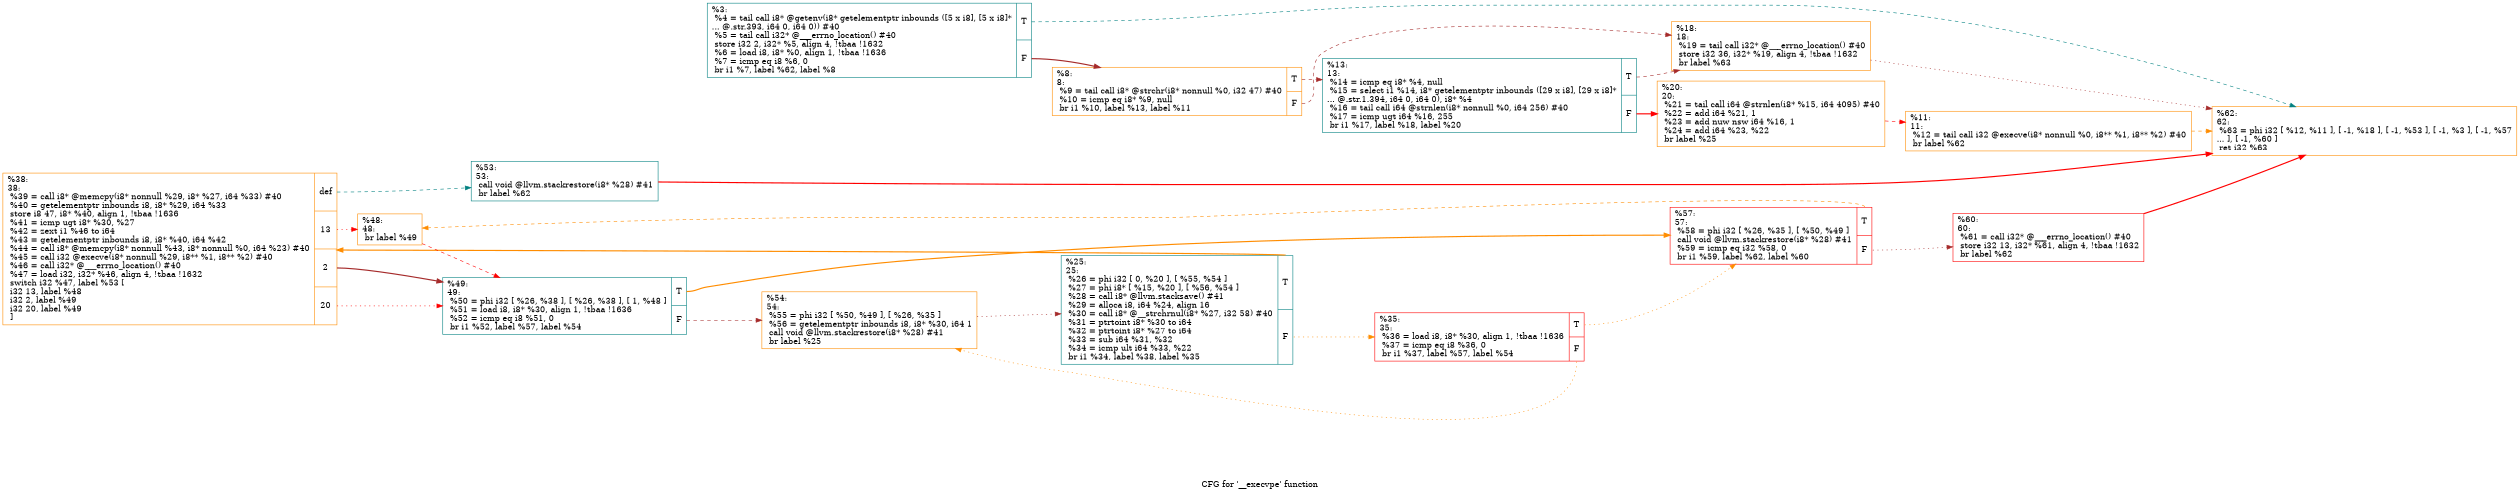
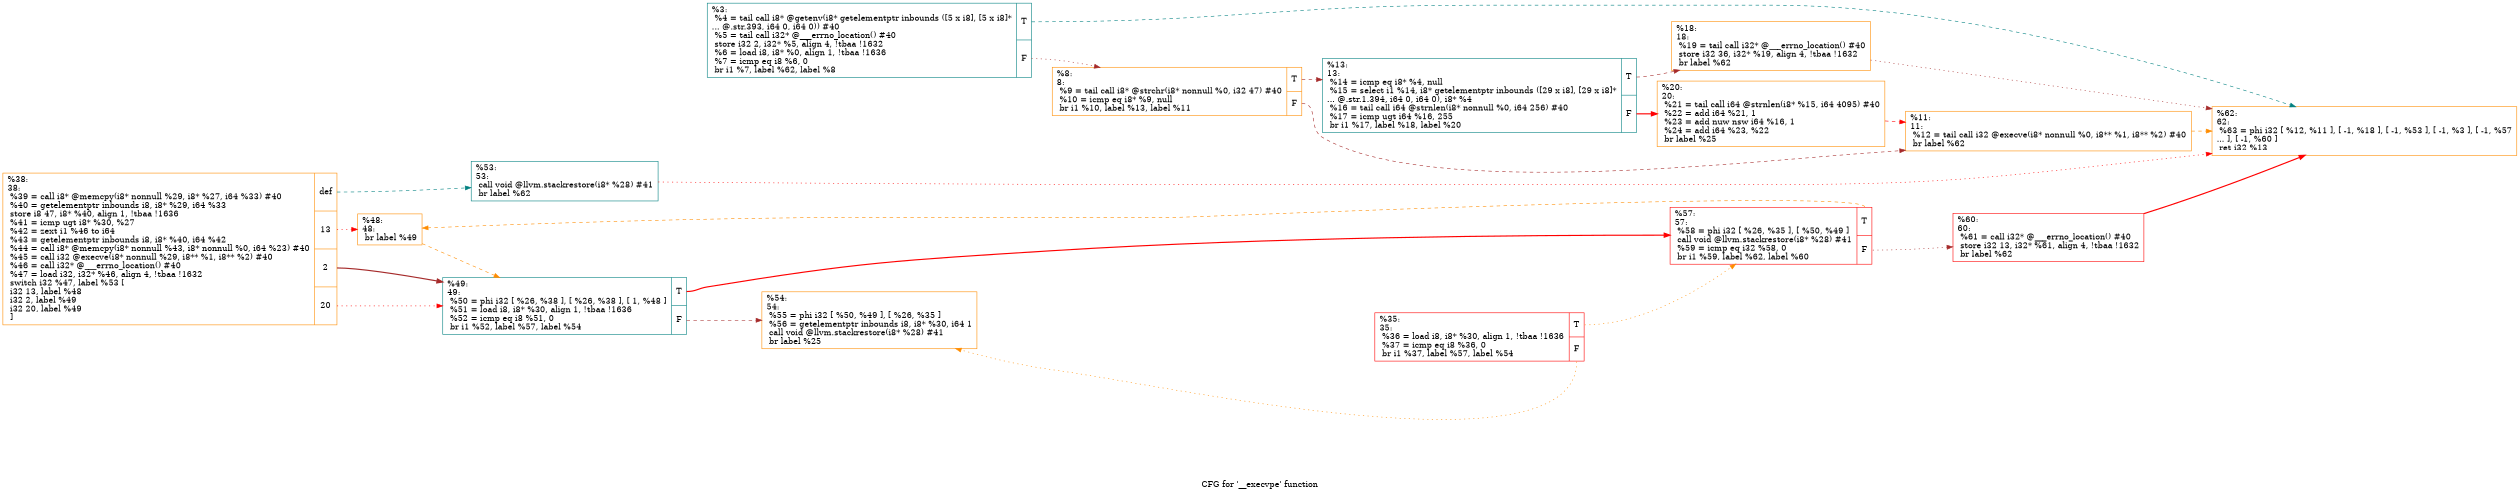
edge "%8:" -> "%18:": now "%8:" -> "%11:"
edge "%3:" -> "%8:": style bold -> dotted
node "%18:": text "br label %63" -> "br label %62"
node "%62:": text "ret i32 %63" -> "ret i32 %13"
edge "%53:" -> "%62:": style bold -> dotted
edge "%49:" -> "%57:": color darkorange -> red
edge "%48:" -> "%49:": color red -> darkorange
node "%25:": removed
